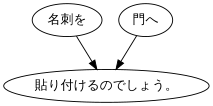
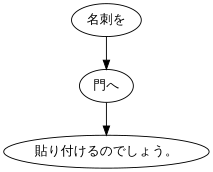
edge "名刺を" -> "貼り付けるのでしょう。": now "名刺を" -> "門へ"
